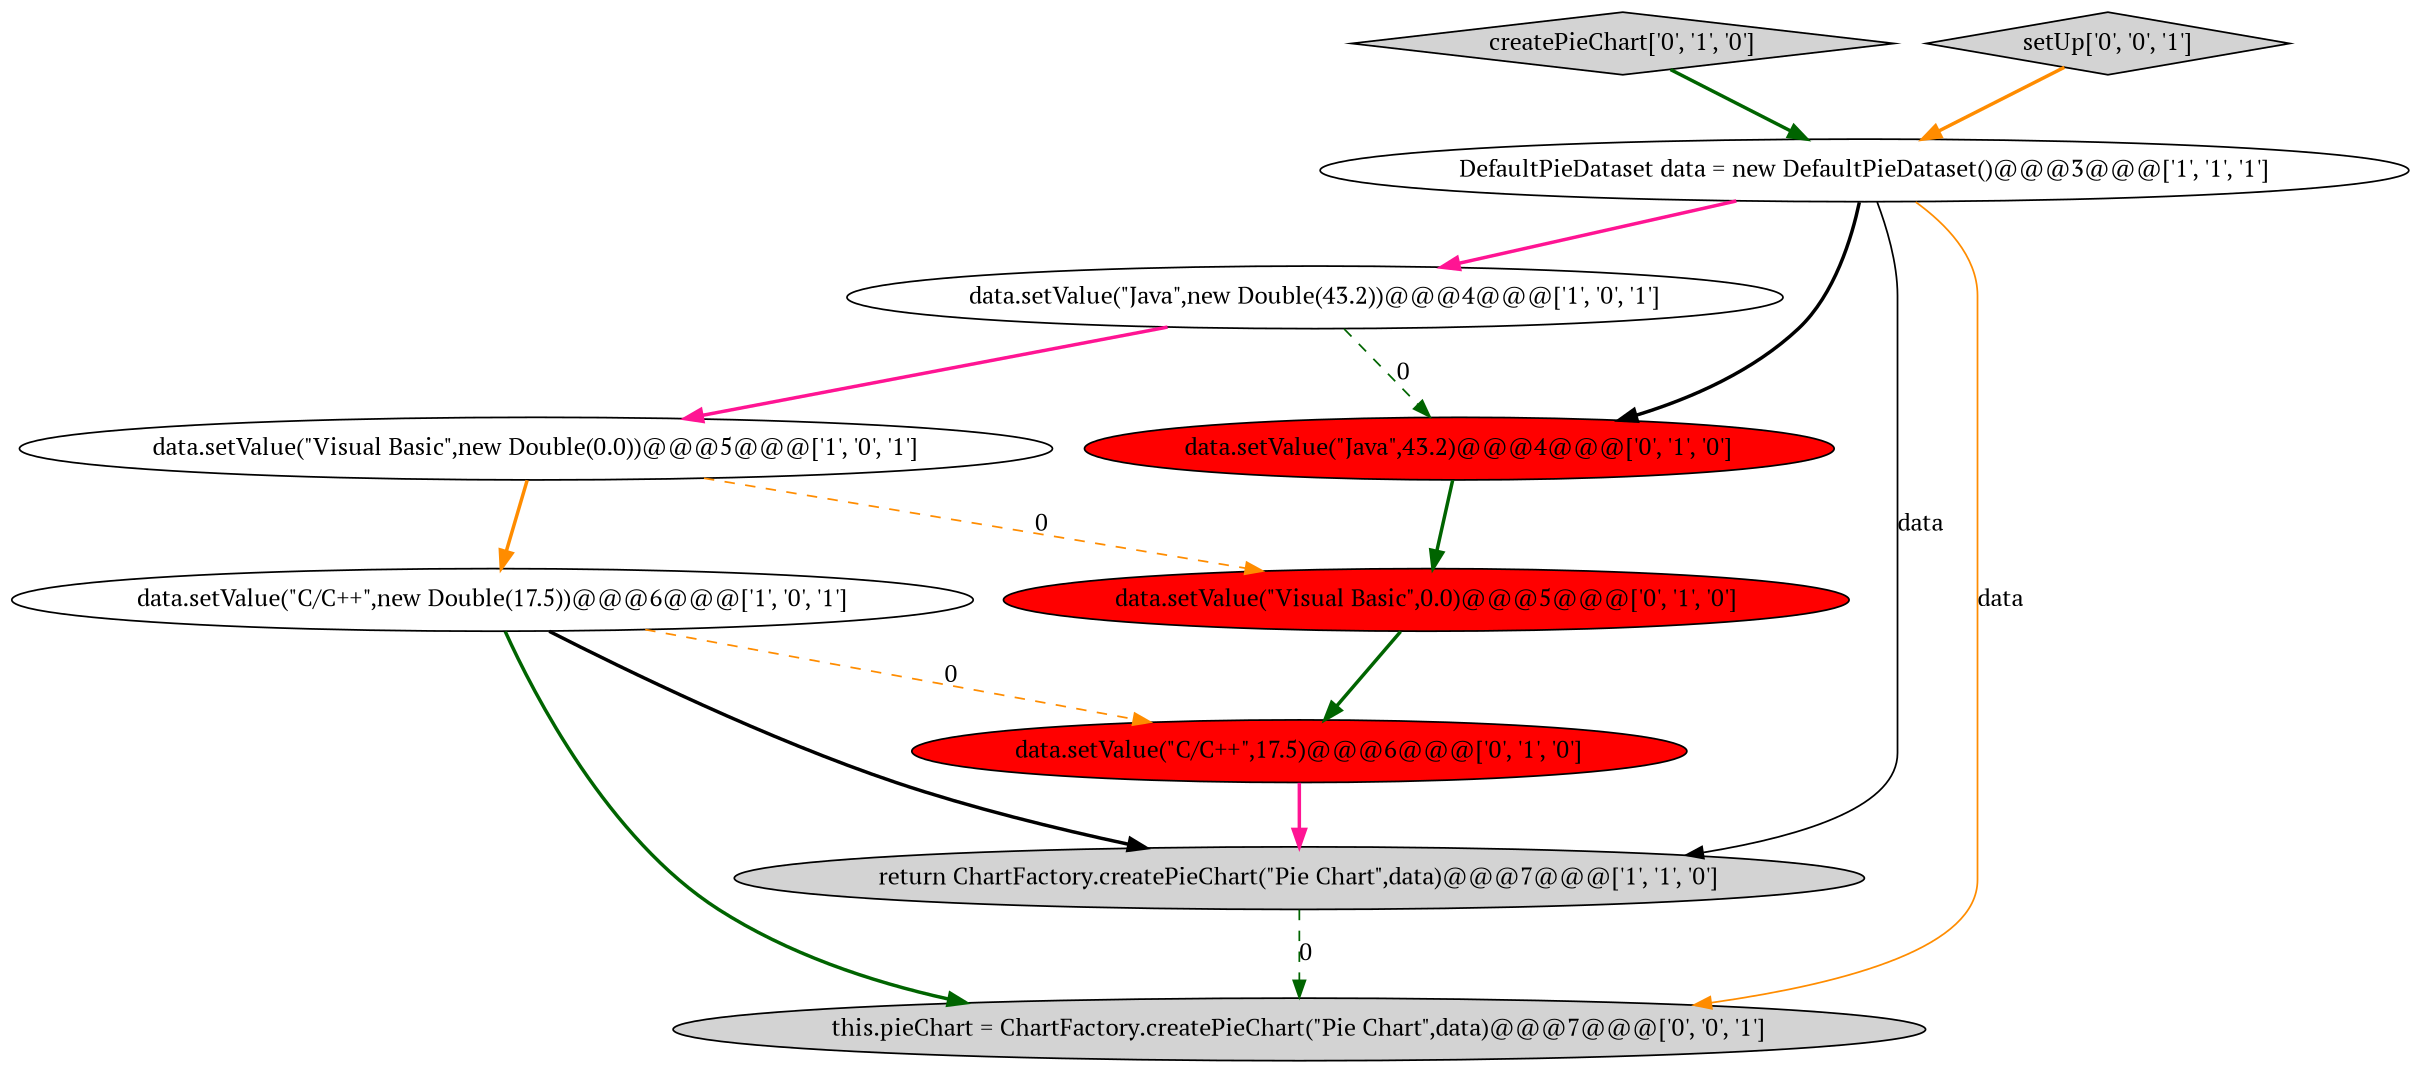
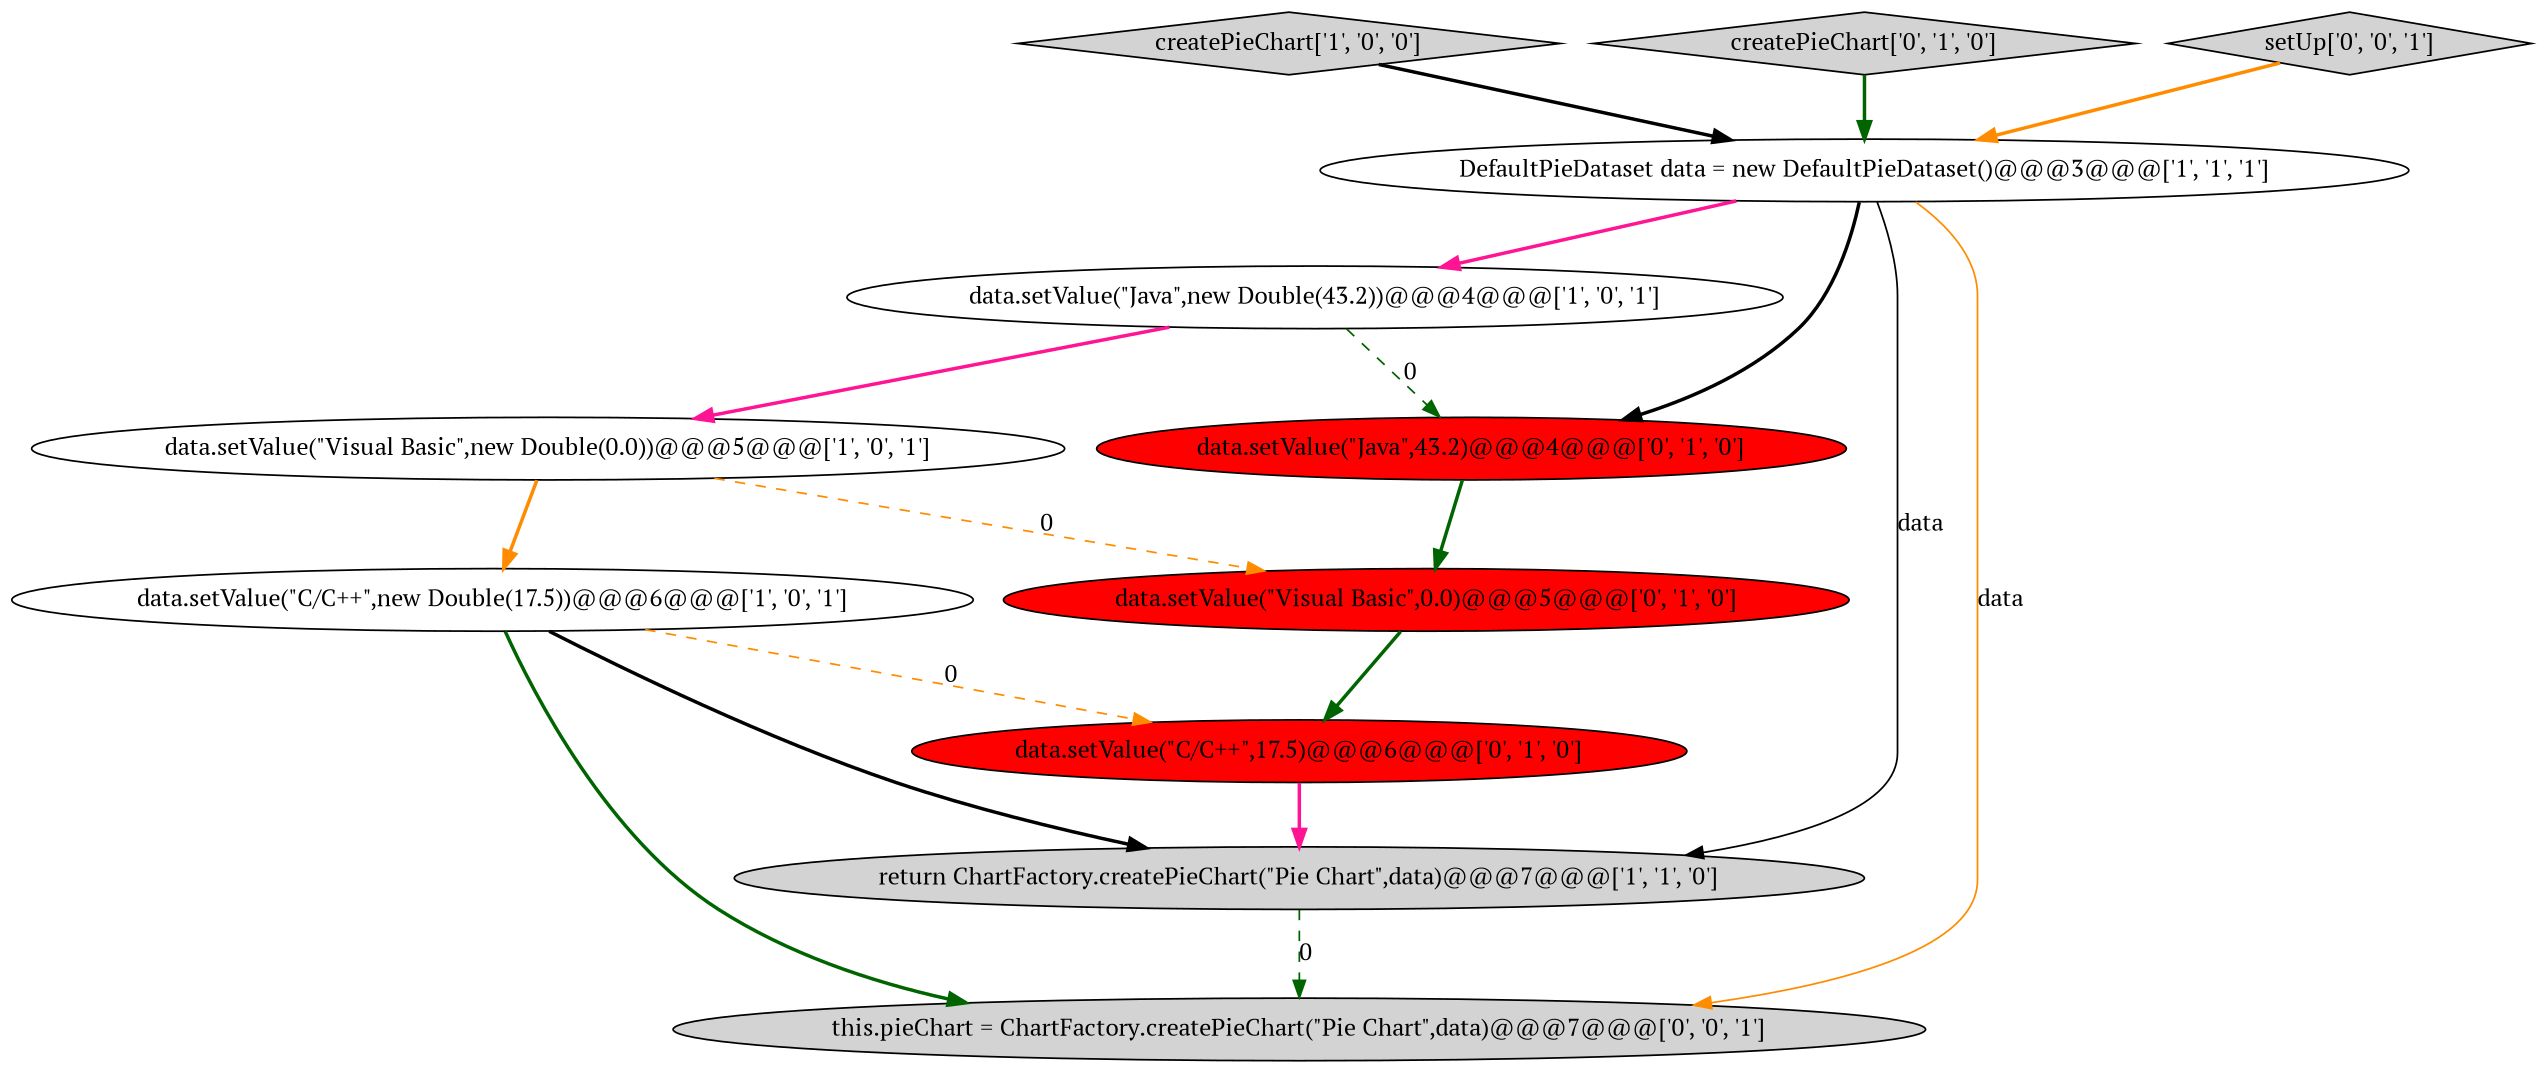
node "createPieChart['1', '0', '0']": added
